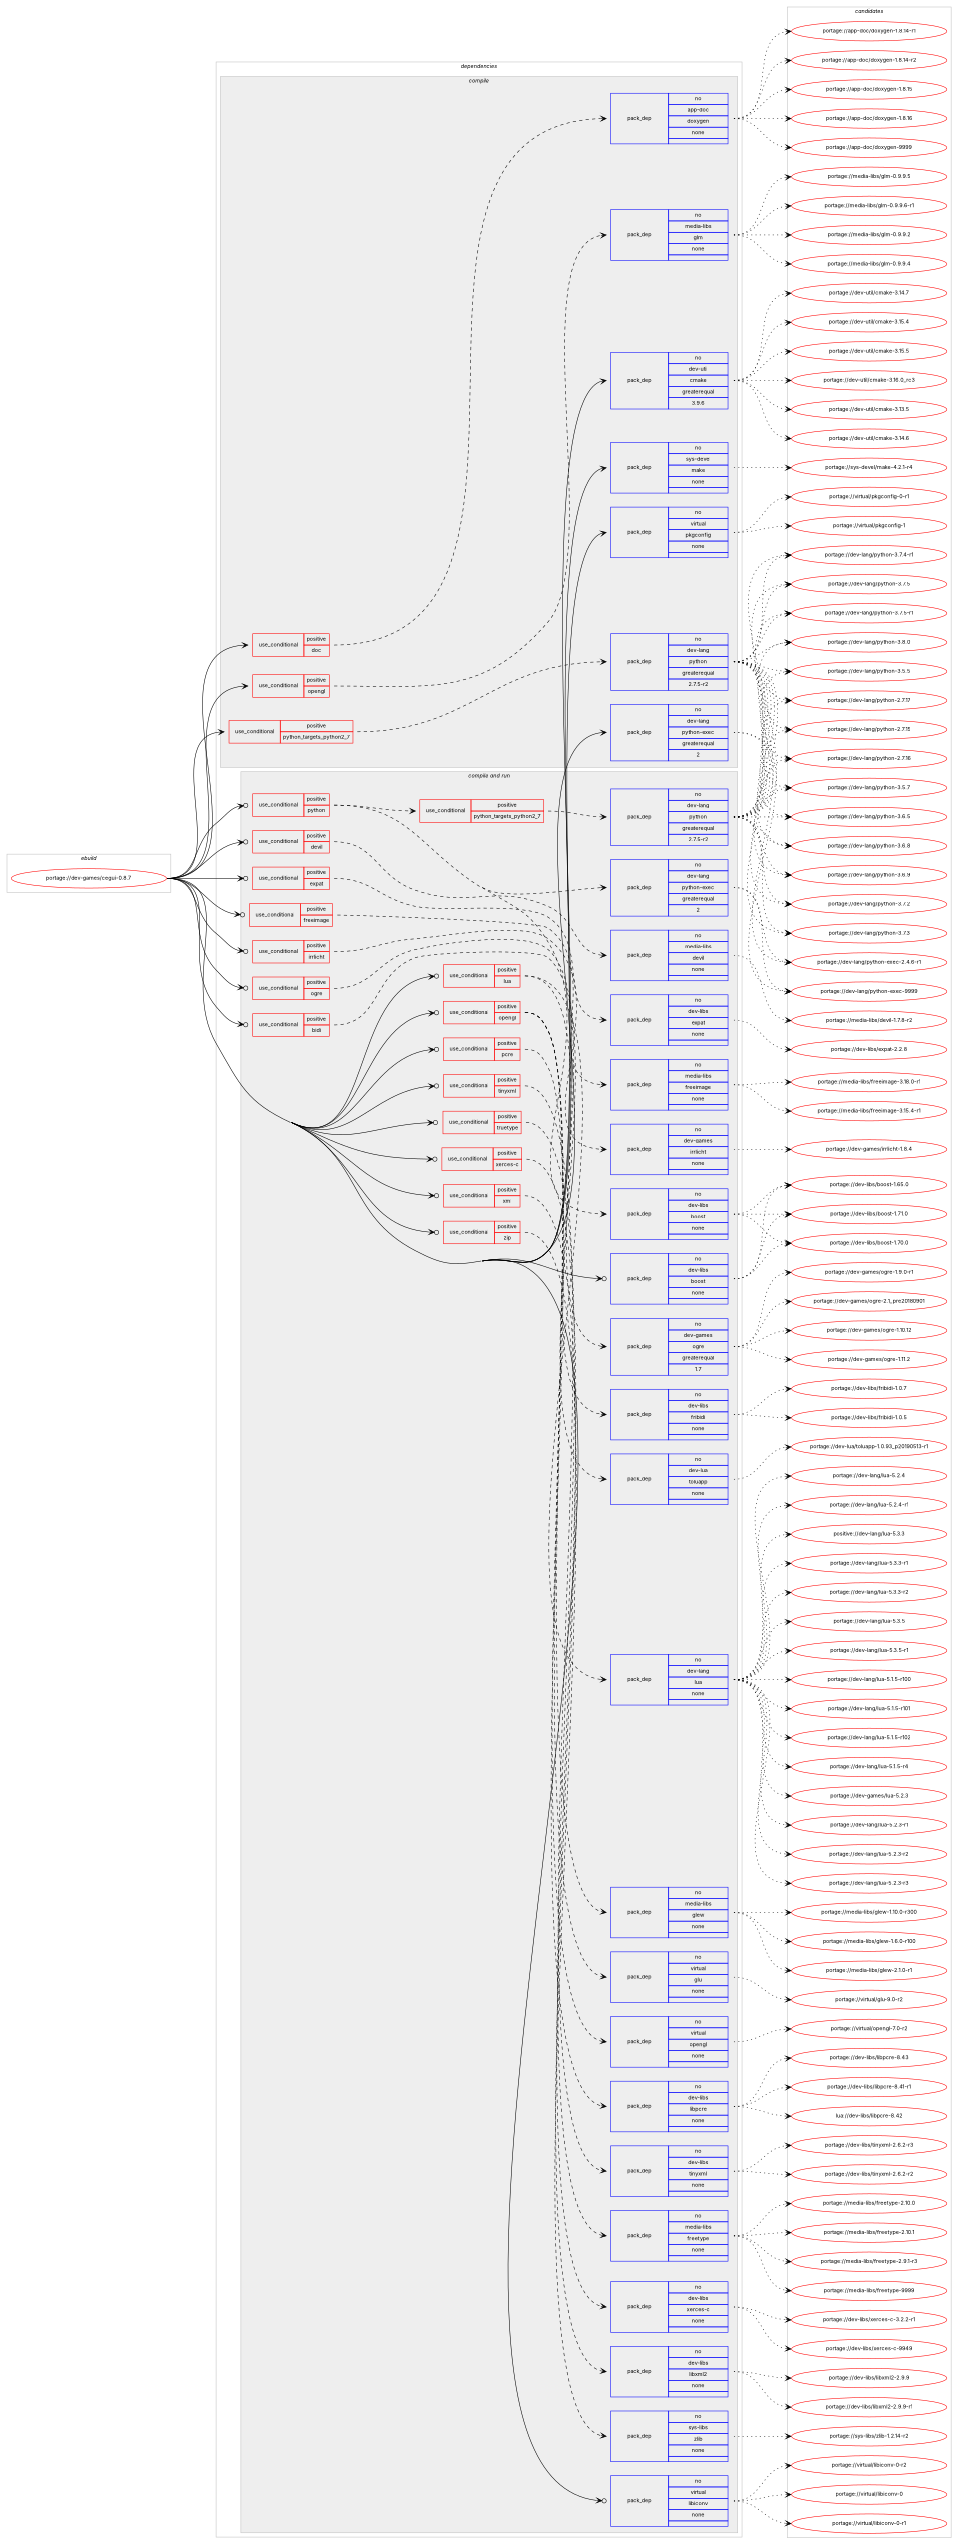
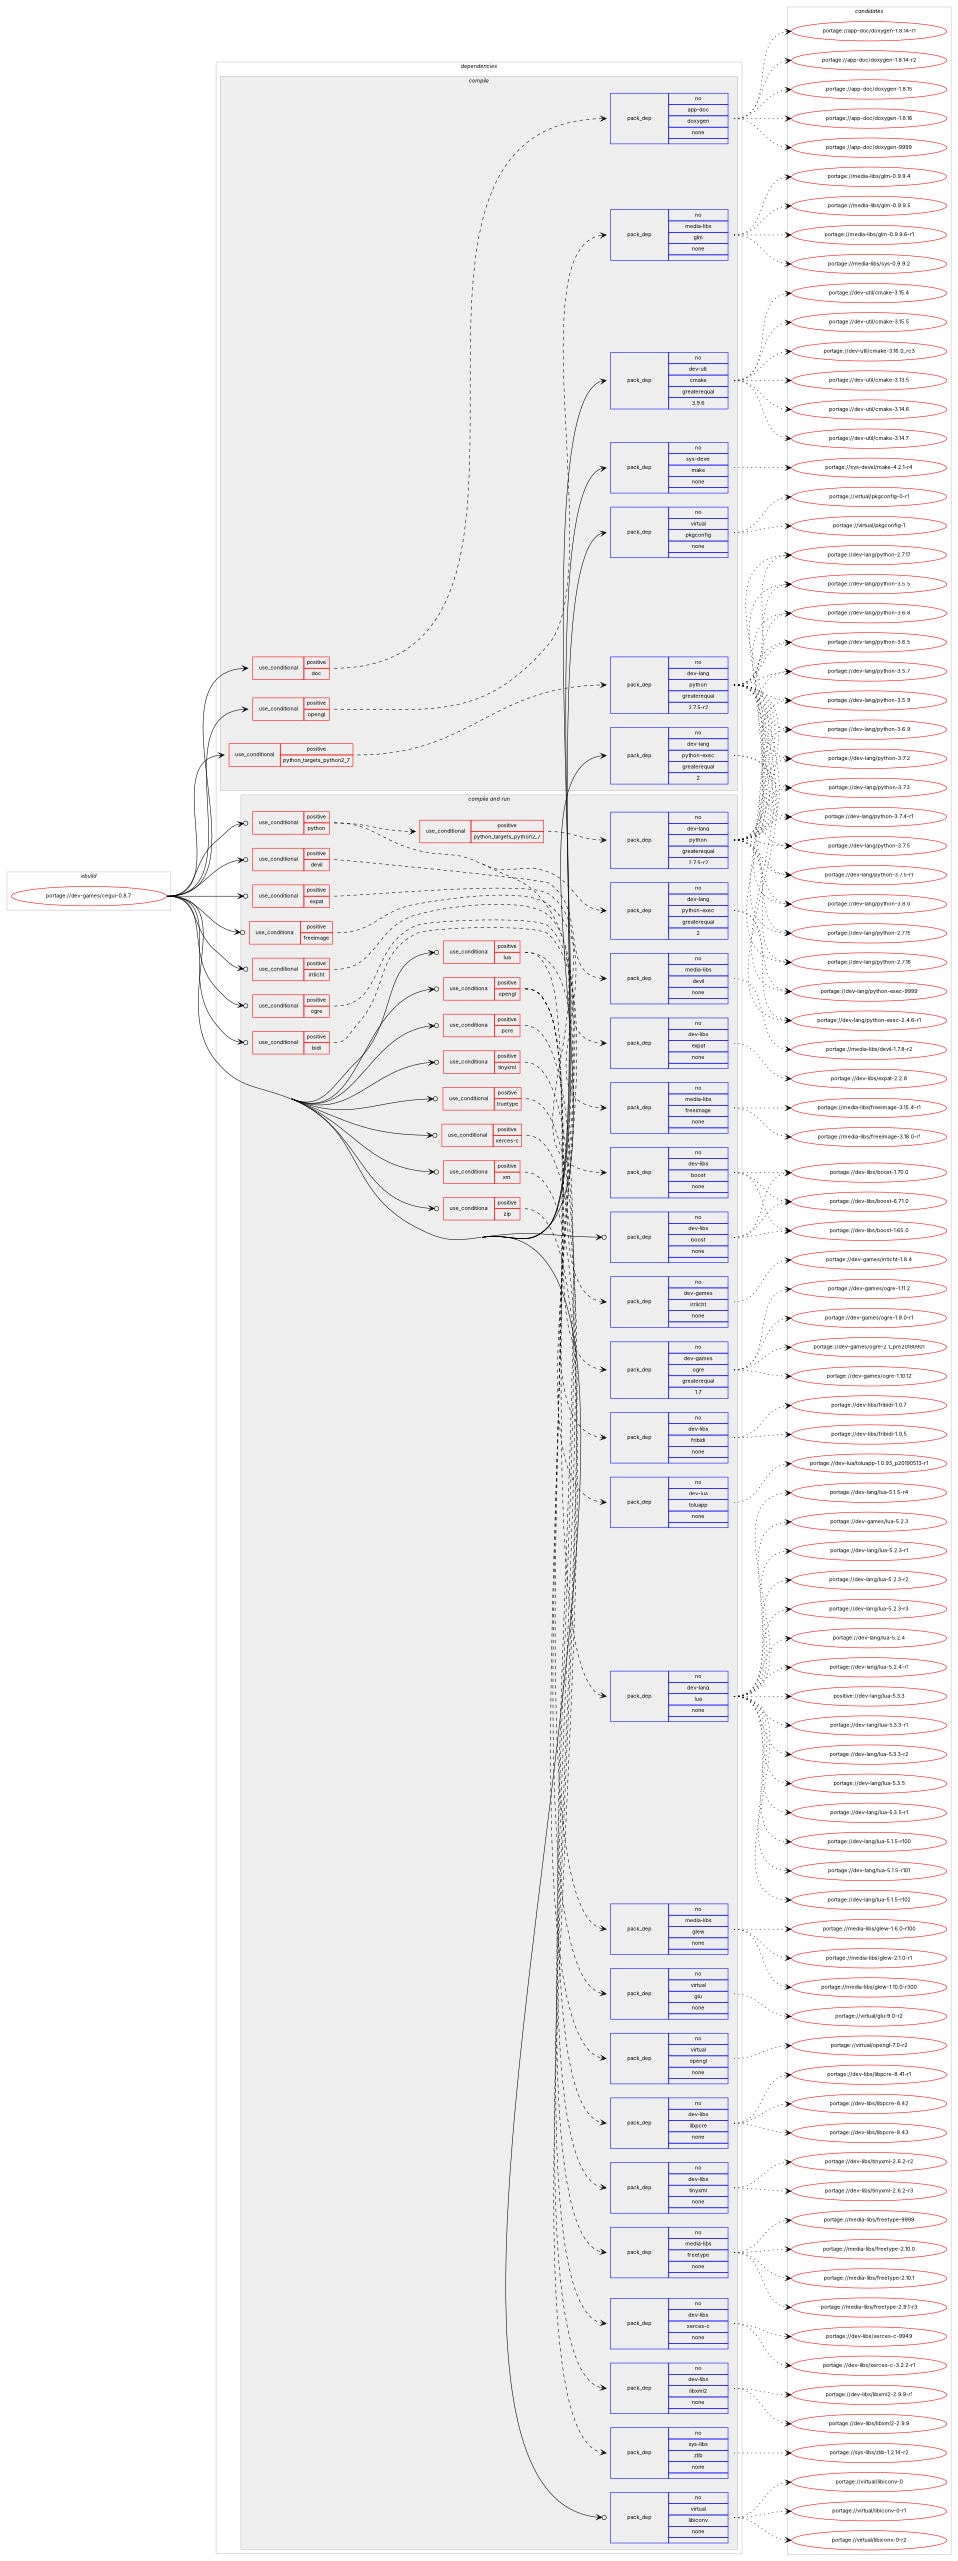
node "portage://media-libs/glm-0.9.9.2": label "portage://media-libs/glm-0.9.9.2" -> "portage://media-libs/sys-0.9.9.2"
node "portage://dev-lang/python-3.5.9": added
node "portage://dev-libs/boost-1.71.0": label "portage://dev-libs/boost-1.71.0" -> "portage://dev-libs/boost-6.71.0"
node "lua://dev-libs/libpcre-8.42": label "lua://dev-libs/libpcre-8.42" -> "portage://dev-libs/libpcre-8.42"
